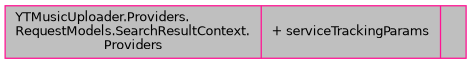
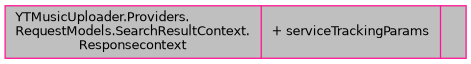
node "YTMusicUploader.Providers.": text "Providers" -> "Responsecontext"
